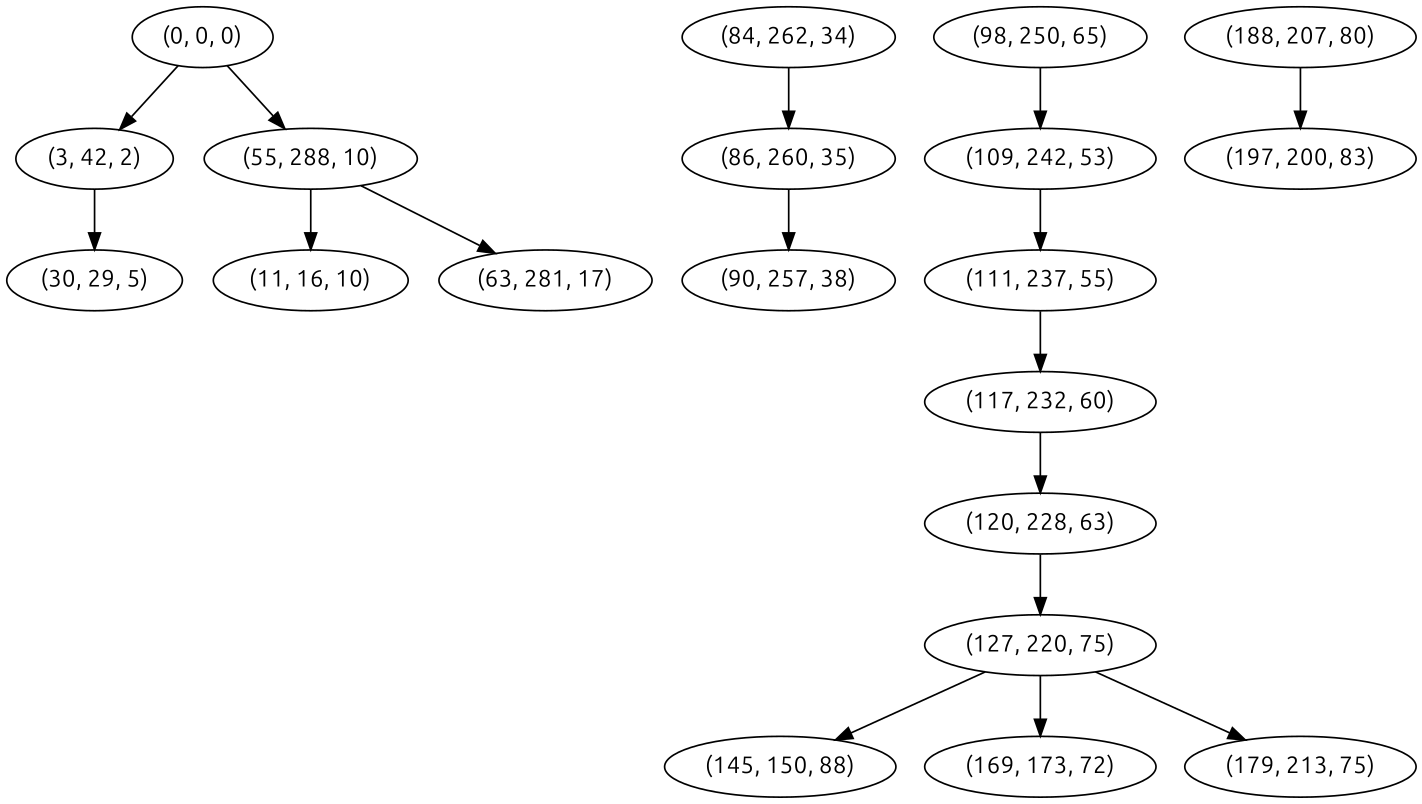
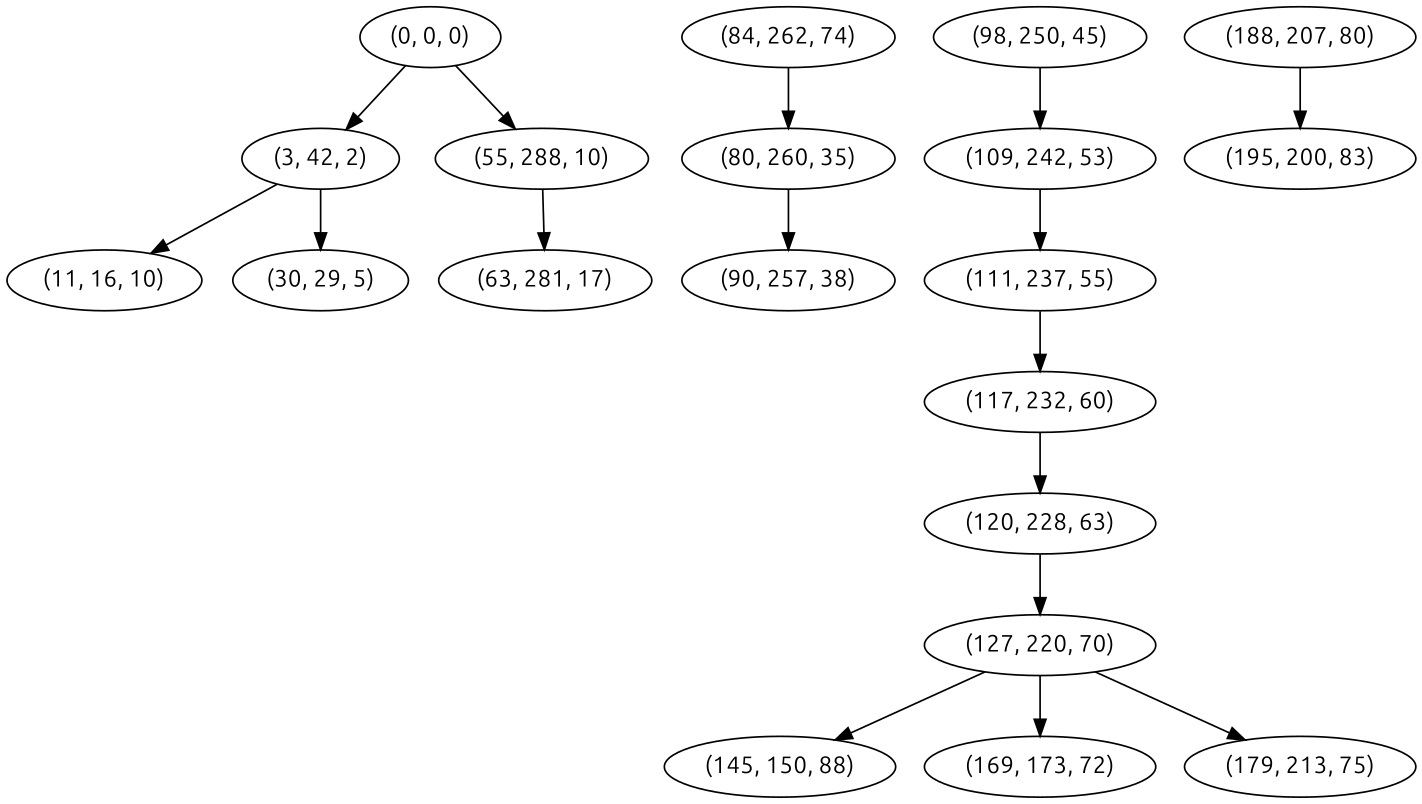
node "(84, 262, 34)": label "(84, 262, 34)" -> "(84, 262, 74)"
node "(98, 250, 65)": label "(98, 250, 65)" -> "(98, 250, 45)"
node "(86, 260, 35)": label "(86, 260, 35)" -> "(80, 260, 35)"
node "(197, 200, 83)": label "(197, 200, 83)" -> "(195, 200, 83)"
edge "(55, 288, 10)" -> "(11, 16, 10)": now "(3, 42, 2)" -> "(11, 16, 10)"
node "(127, 220, 75)": label "(127, 220, 75)" -> "(127, 220, 70)"
